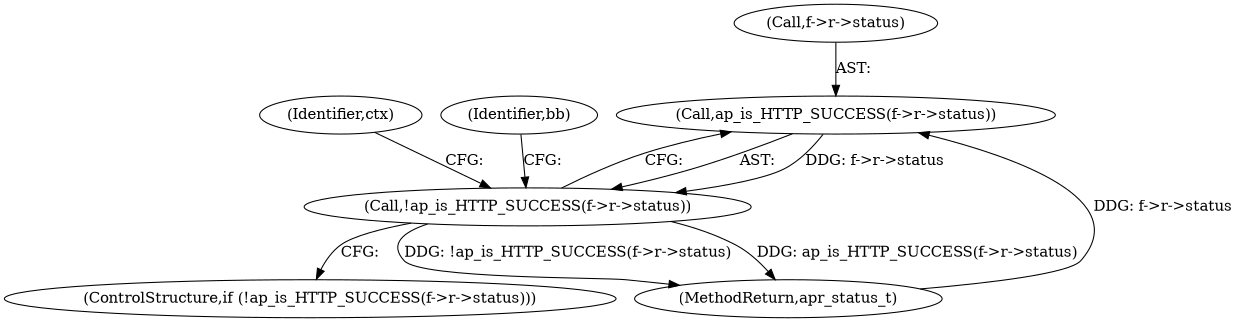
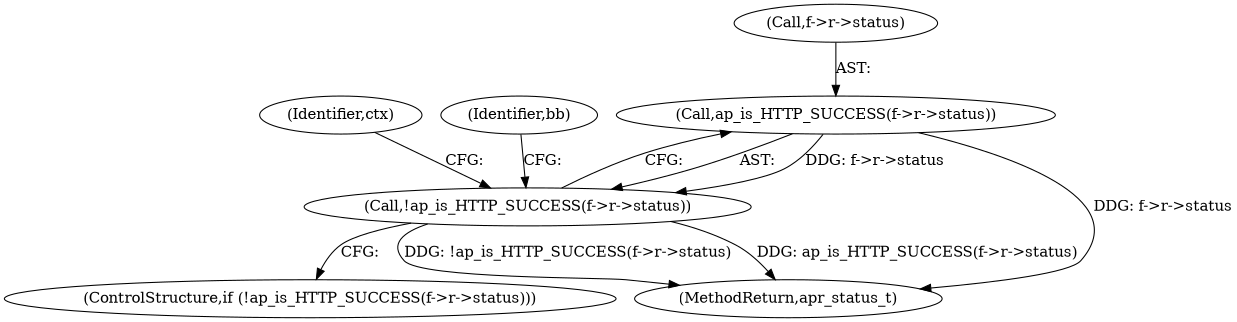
edge "(MethodReturn,apr_status_t)" -> "(Call,ap_is_HTTP_SUCCESS(f->r->status))": reversed
